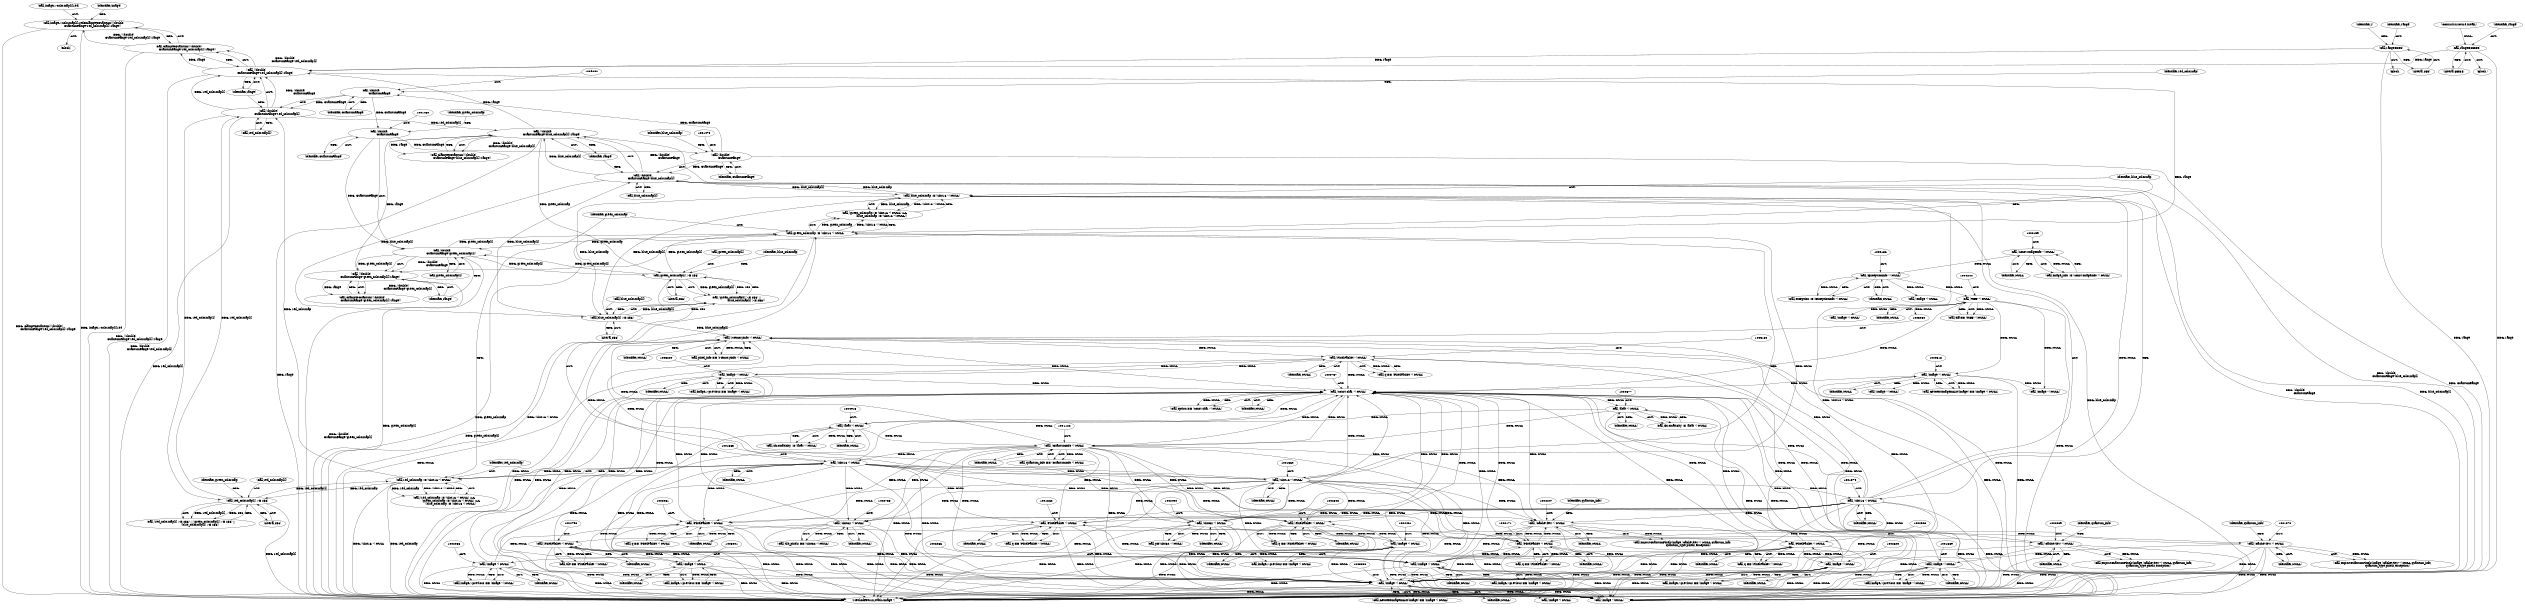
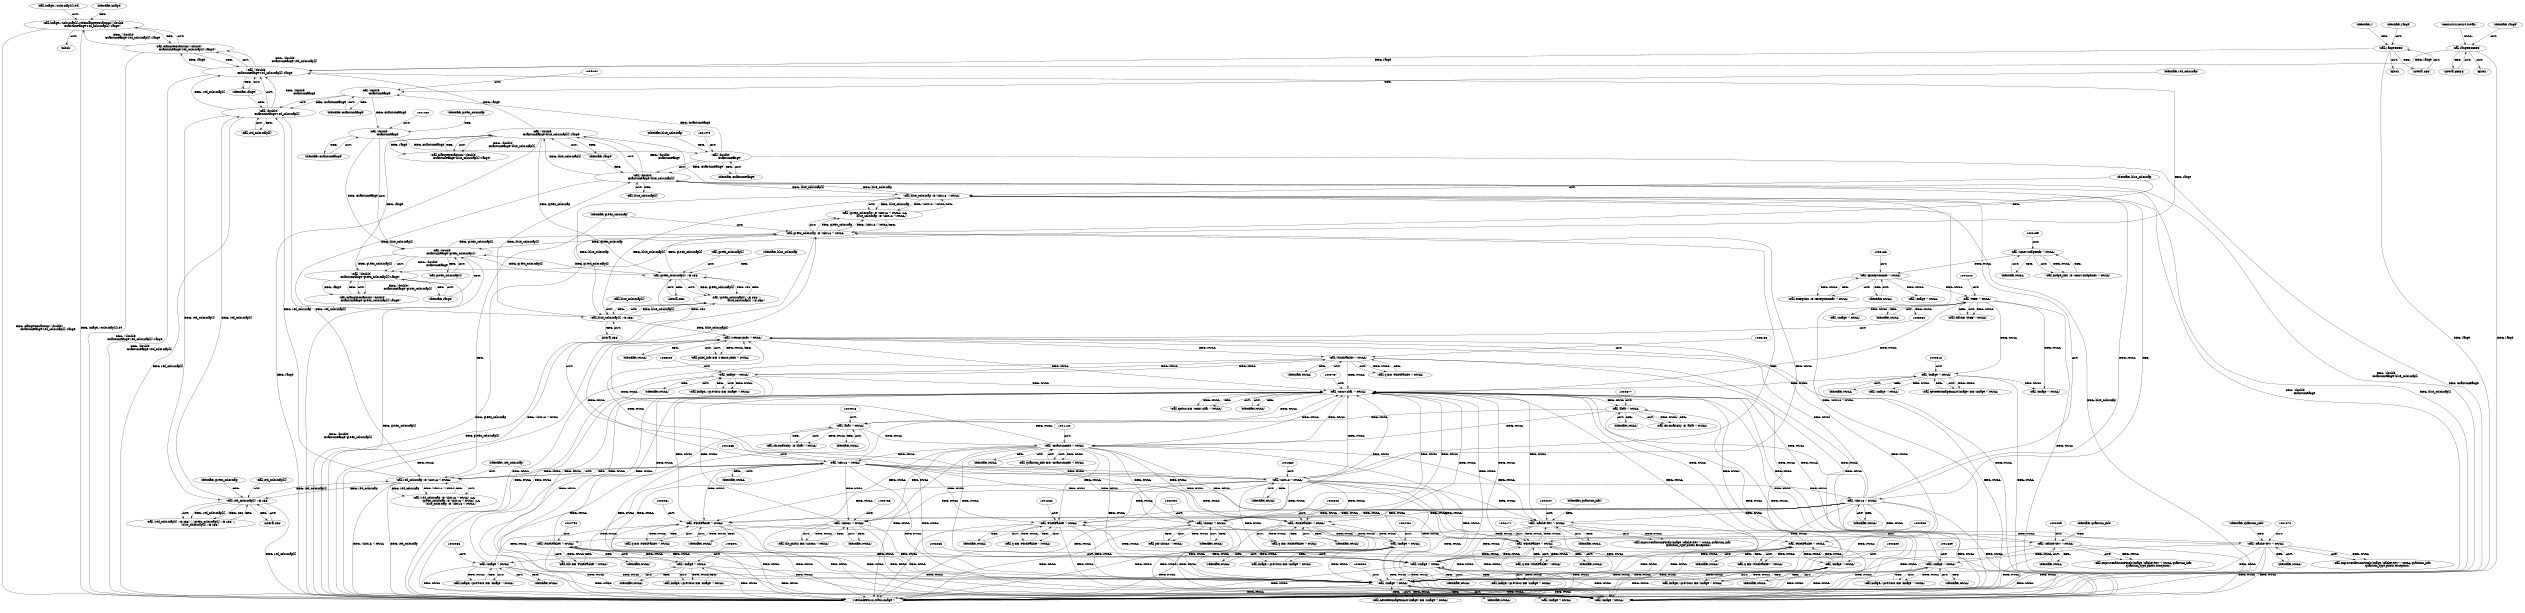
edge "(Call,(double) QuantumRange*red_colormap[i])" -> "(Call,((double) QuantumRange*blue_colormap[i])/range)": now "(Call,(double) QuantumRange*red_colormap[i])" -> "(Call,red_colormap != (uint16 *) NULL)"
node "1001374": removed
